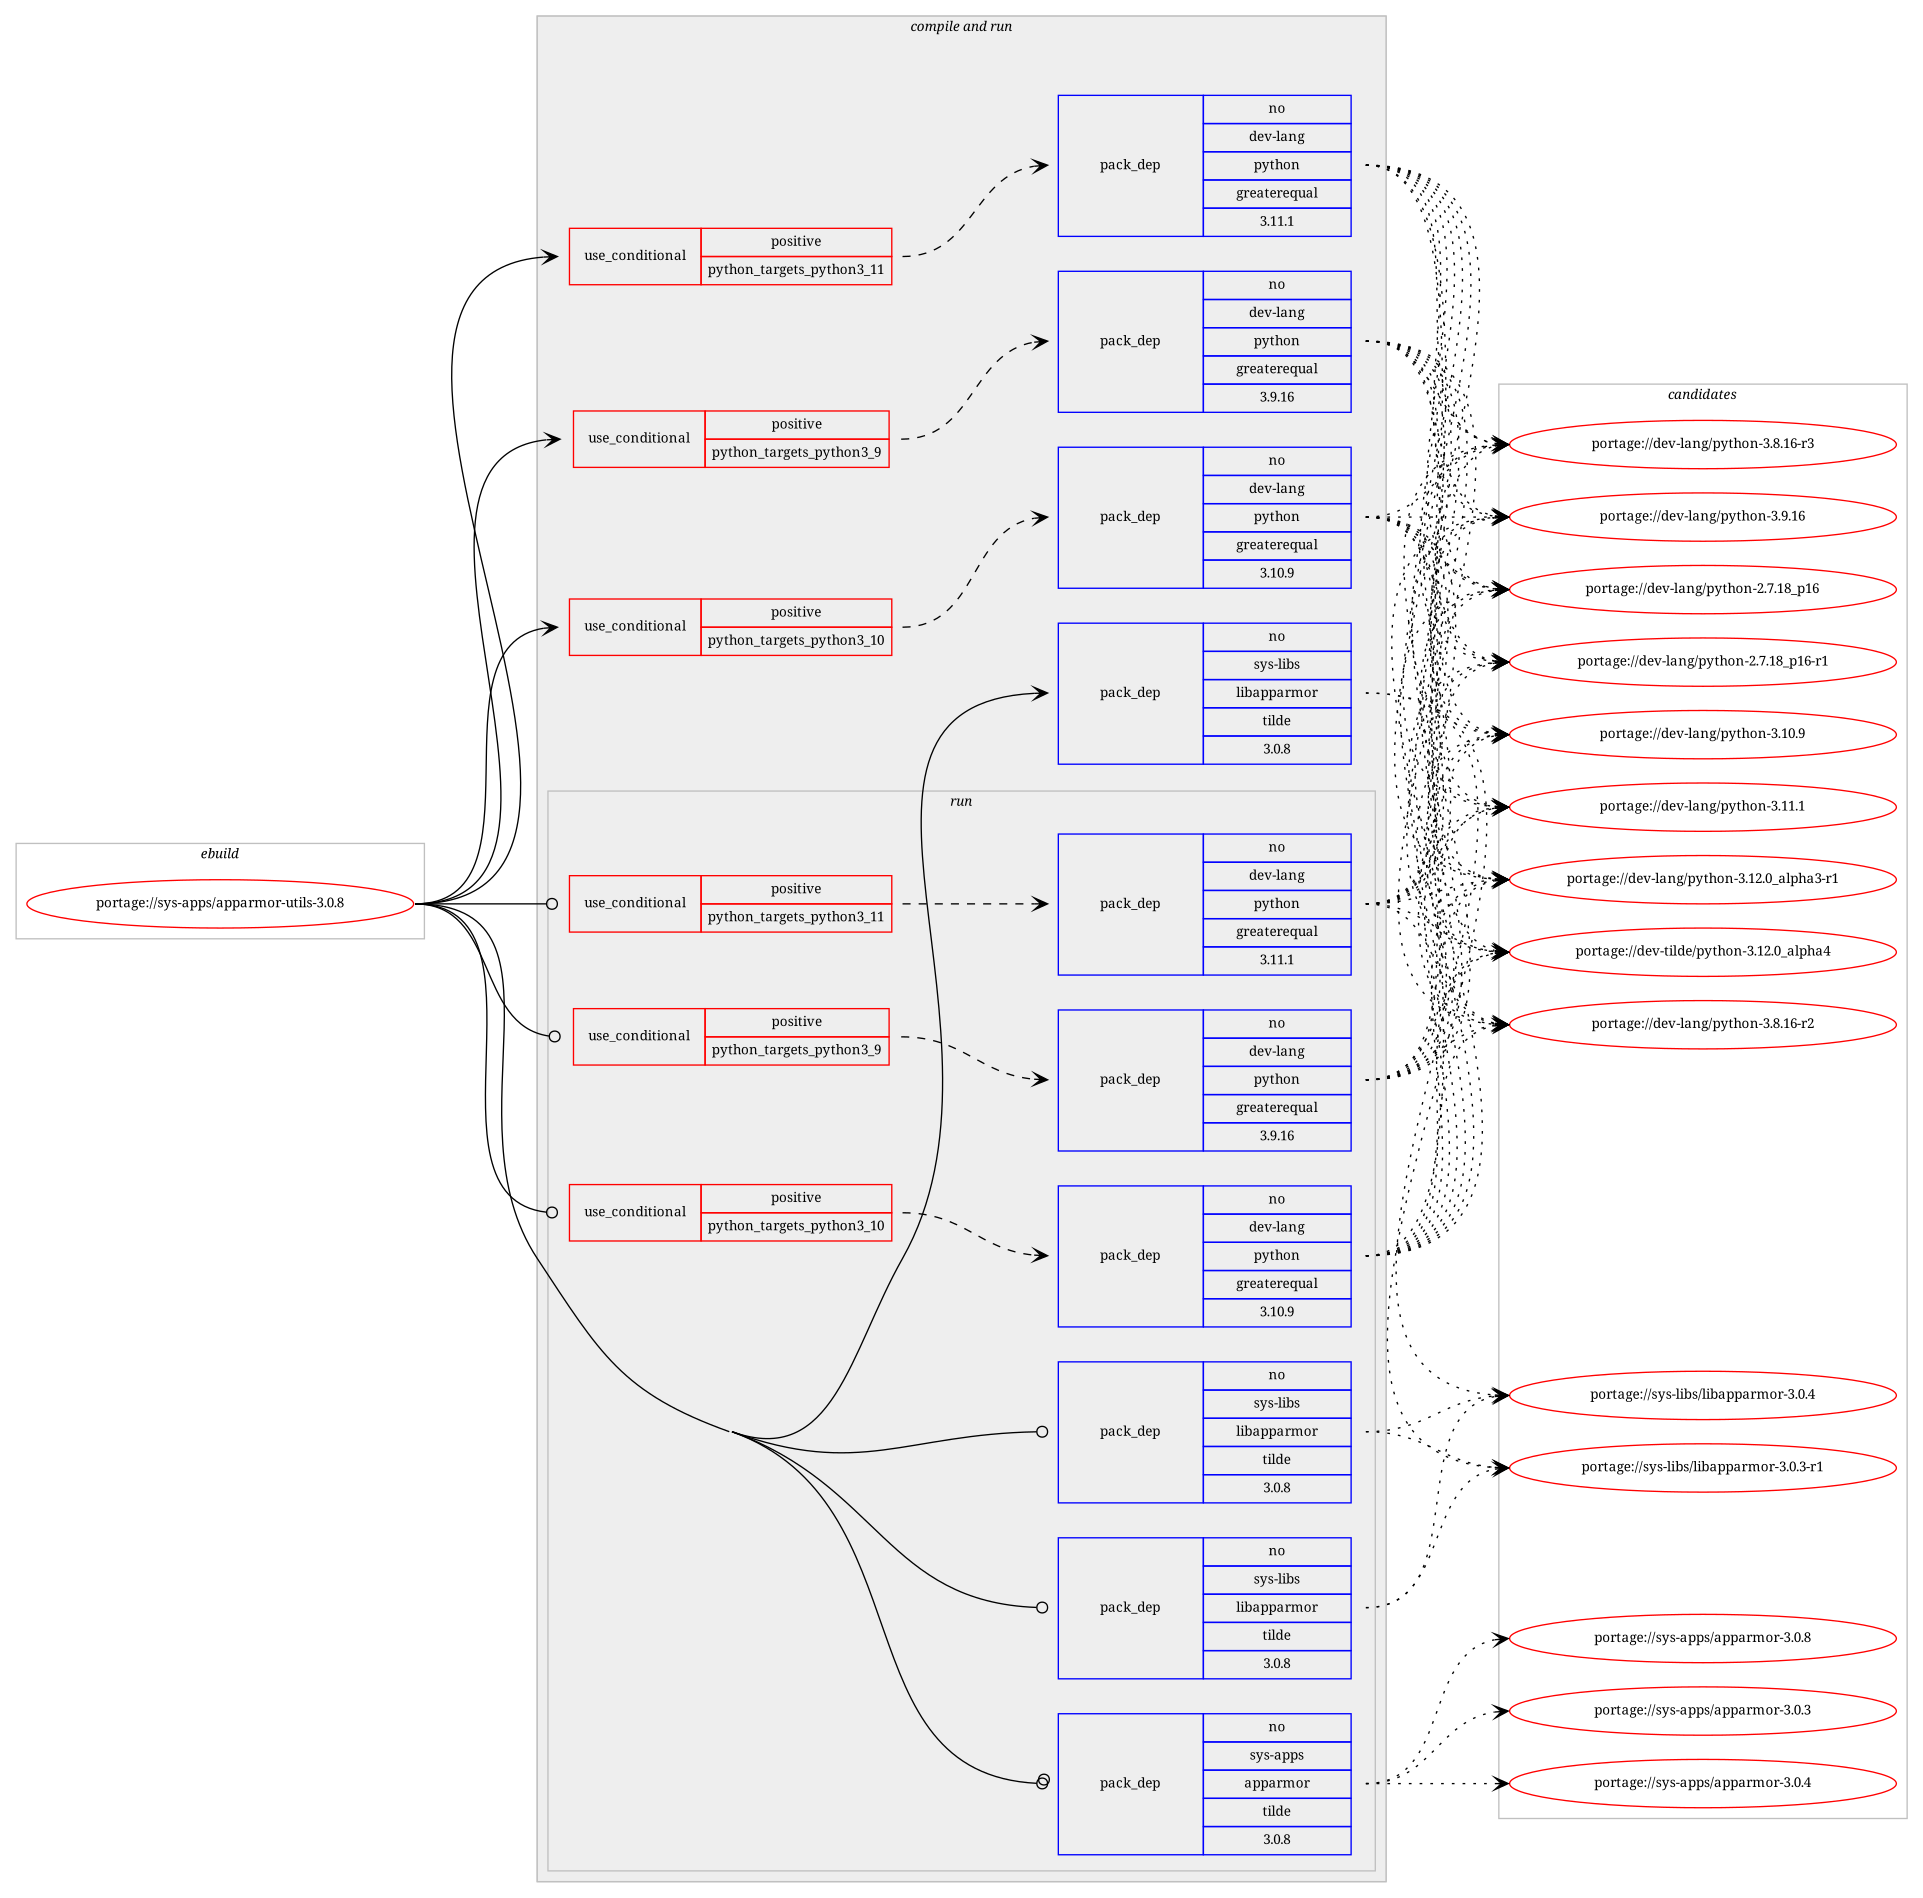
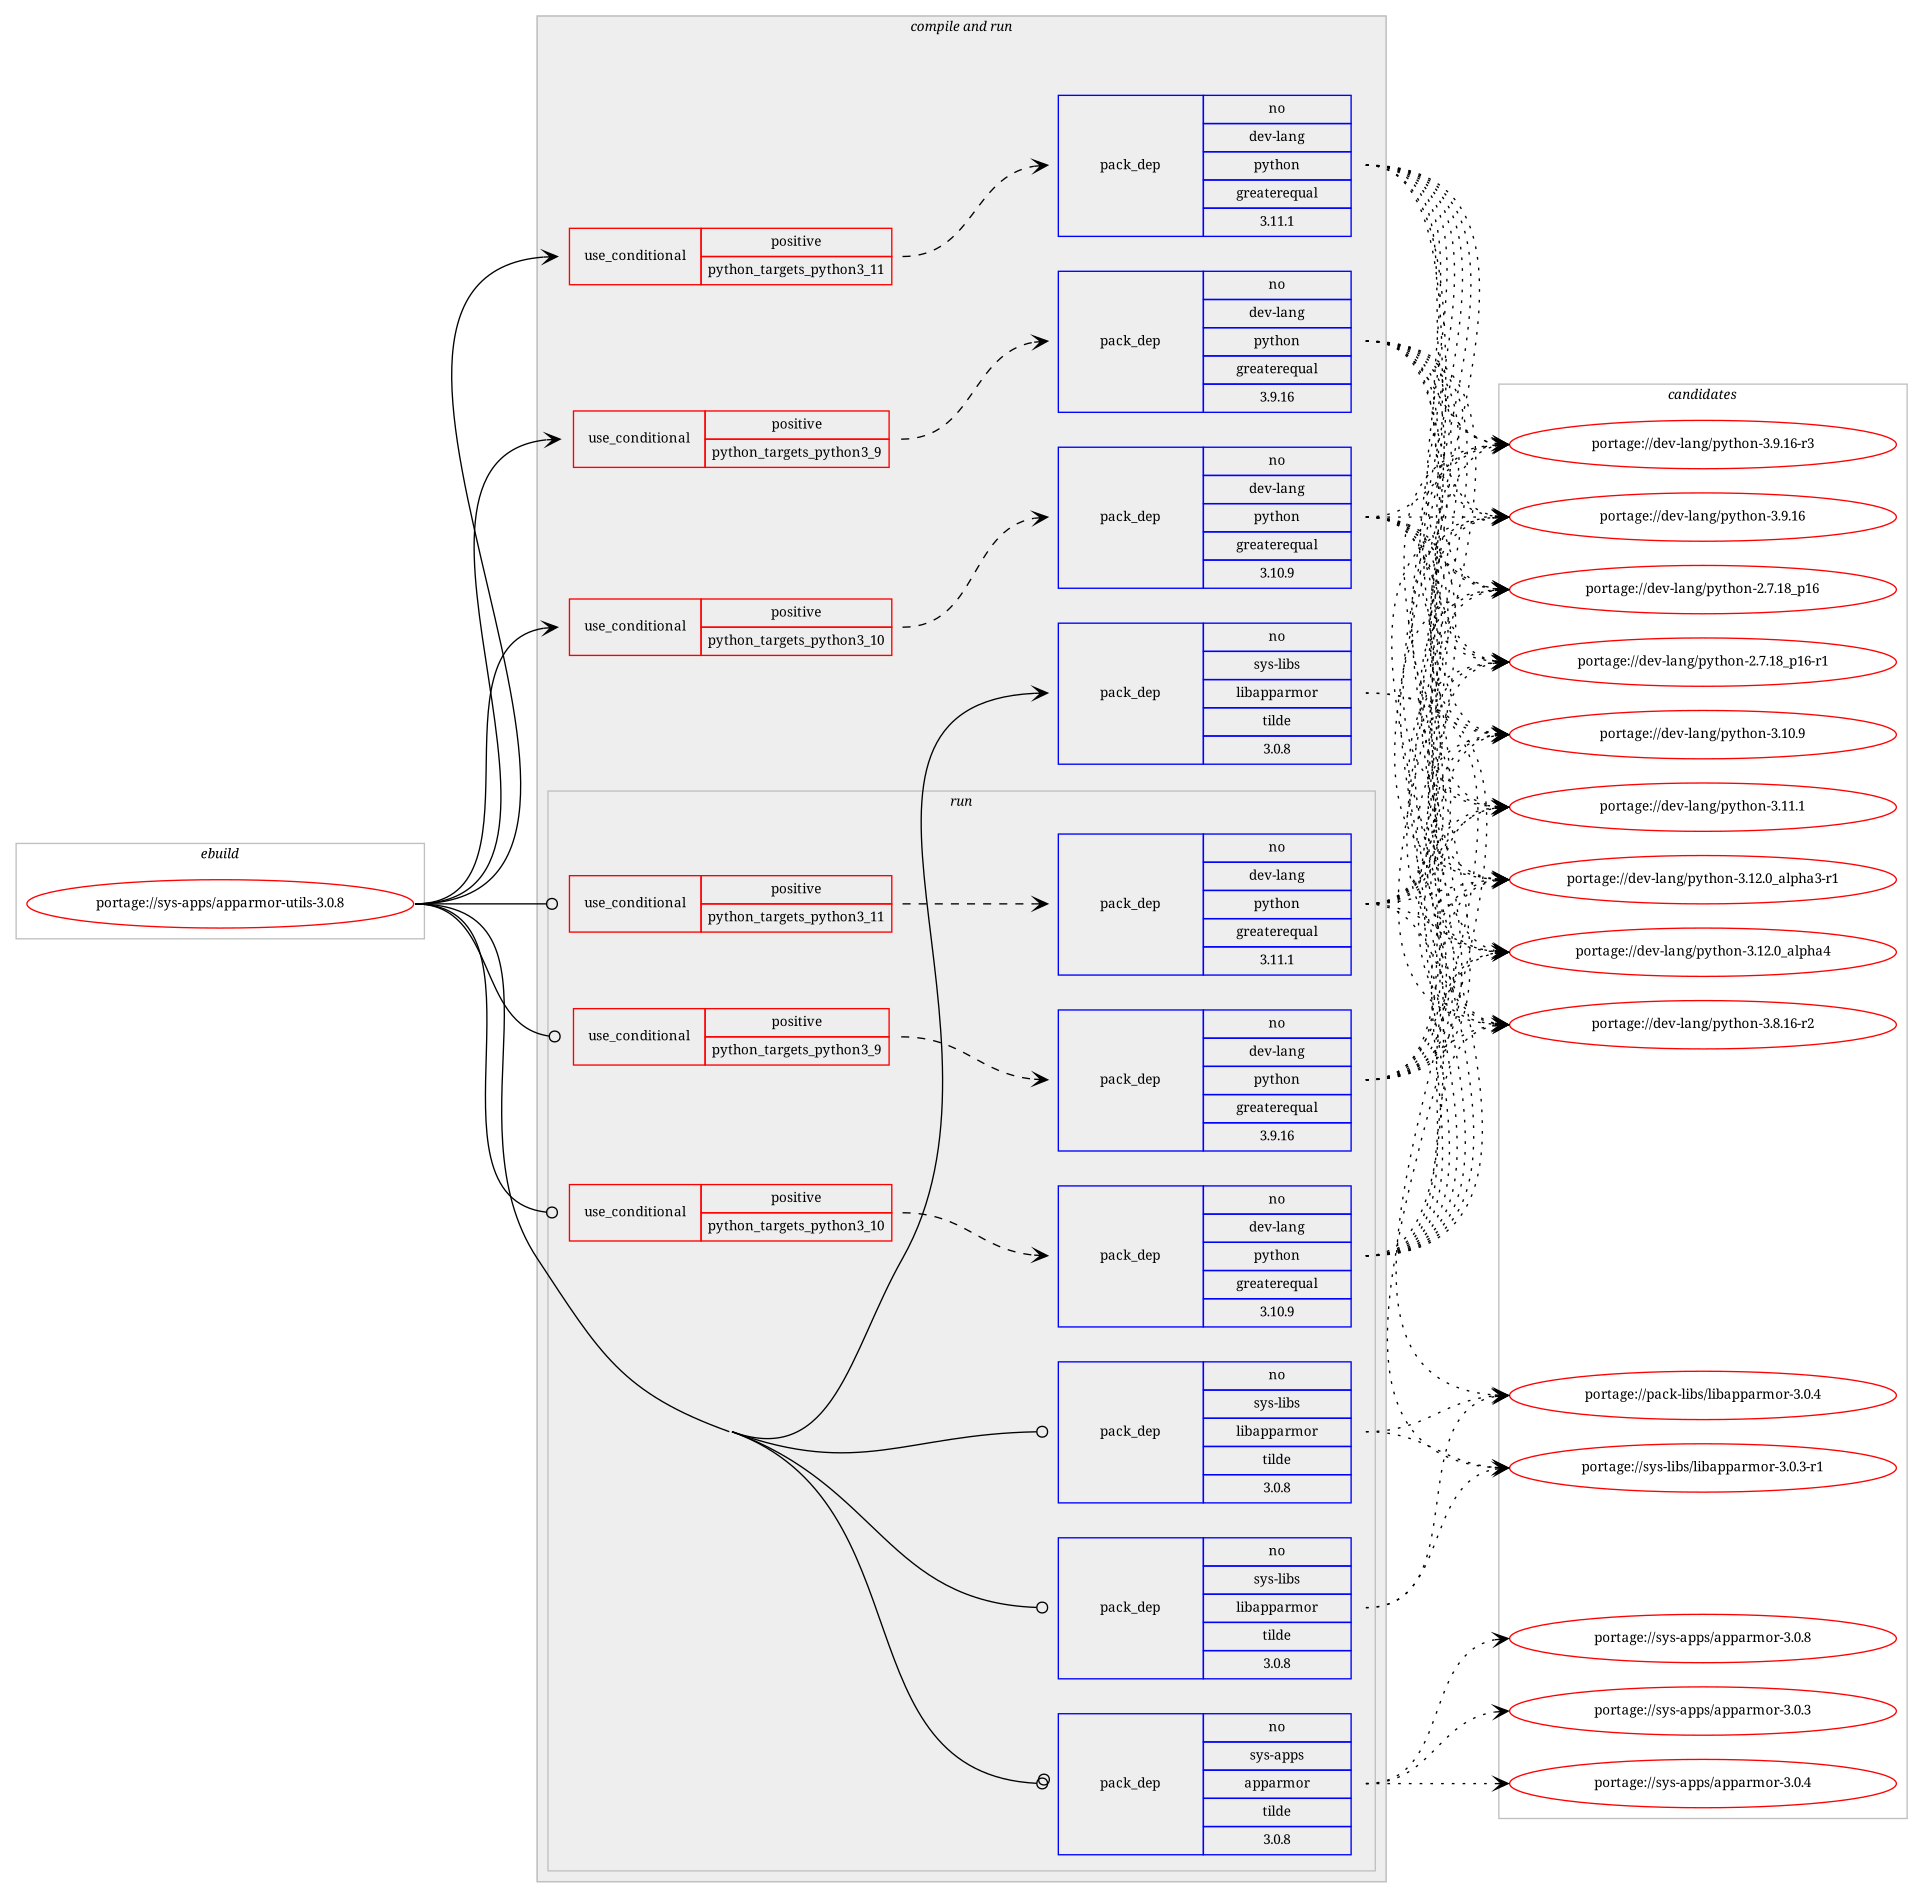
node "portage://dev-lang/python-3.8.16-r3": label "portage://dev-lang/python-3.8.16-r3" -> "portage://dev-lang/python-3.9.16-r3"
node "portage://dev-tilde/python-3.12.0_alpha4": label "portage://dev-tilde/python-3.12.0_alpha4" -> "portage://dev-lang/python-3.12.0_alpha4"
node "portage://sys-libs/libapparmor-3.0.4": label "portage://sys-libs/libapparmor-3.0.4" -> "portage://pack-libs/libapparmor-3.0.4"
